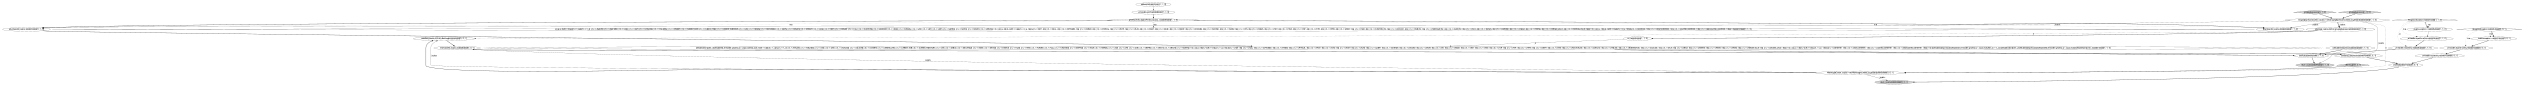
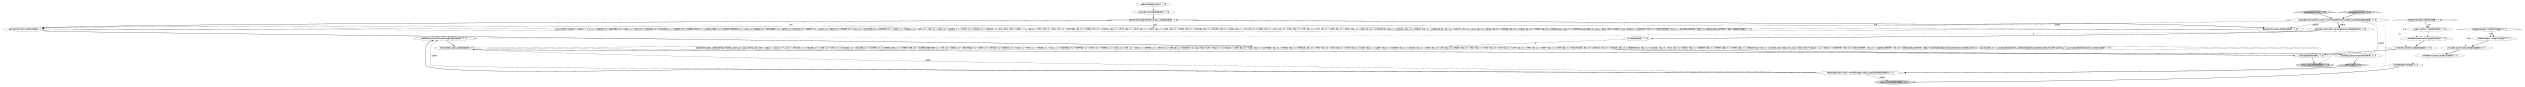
node "{setState(353)expression()}@@@44@@@['1', '1', '0']": removed
edge "{setState(222)expression()}@@@7@@@['0', '0', '1']" -> "{exitRule()}@@@17@@@['0', '0', '1']": now "{setState(222)expression()}@@@7@@@['0', '0', '1']" -> "afterthought['0', '0', '1']"
edge "_errHandler.recover(this,re)@@@15@@@['0', '0', '1']" -> "{exitRule()}@@@17@@@['0', '0', '1']": style bold -> dotted
